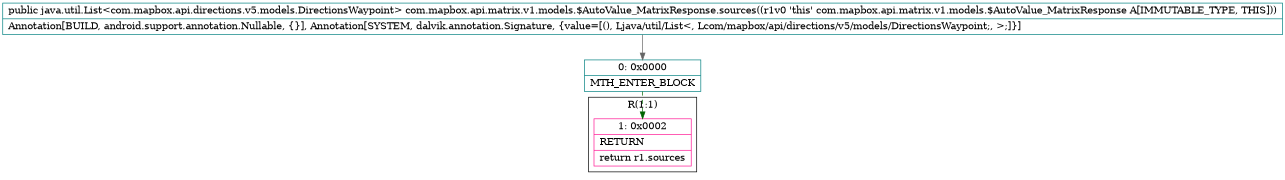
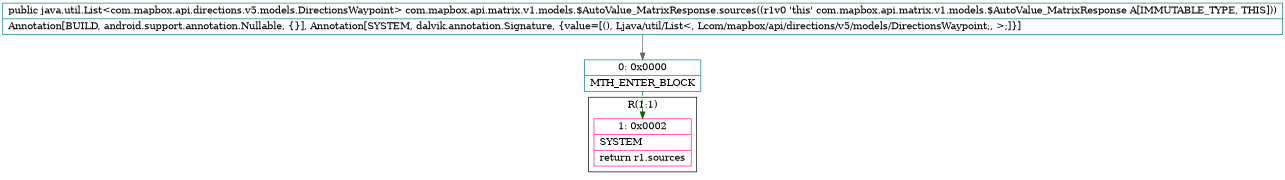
node "1: 0x0002": text "RETURN" -> "SYSTEM"
